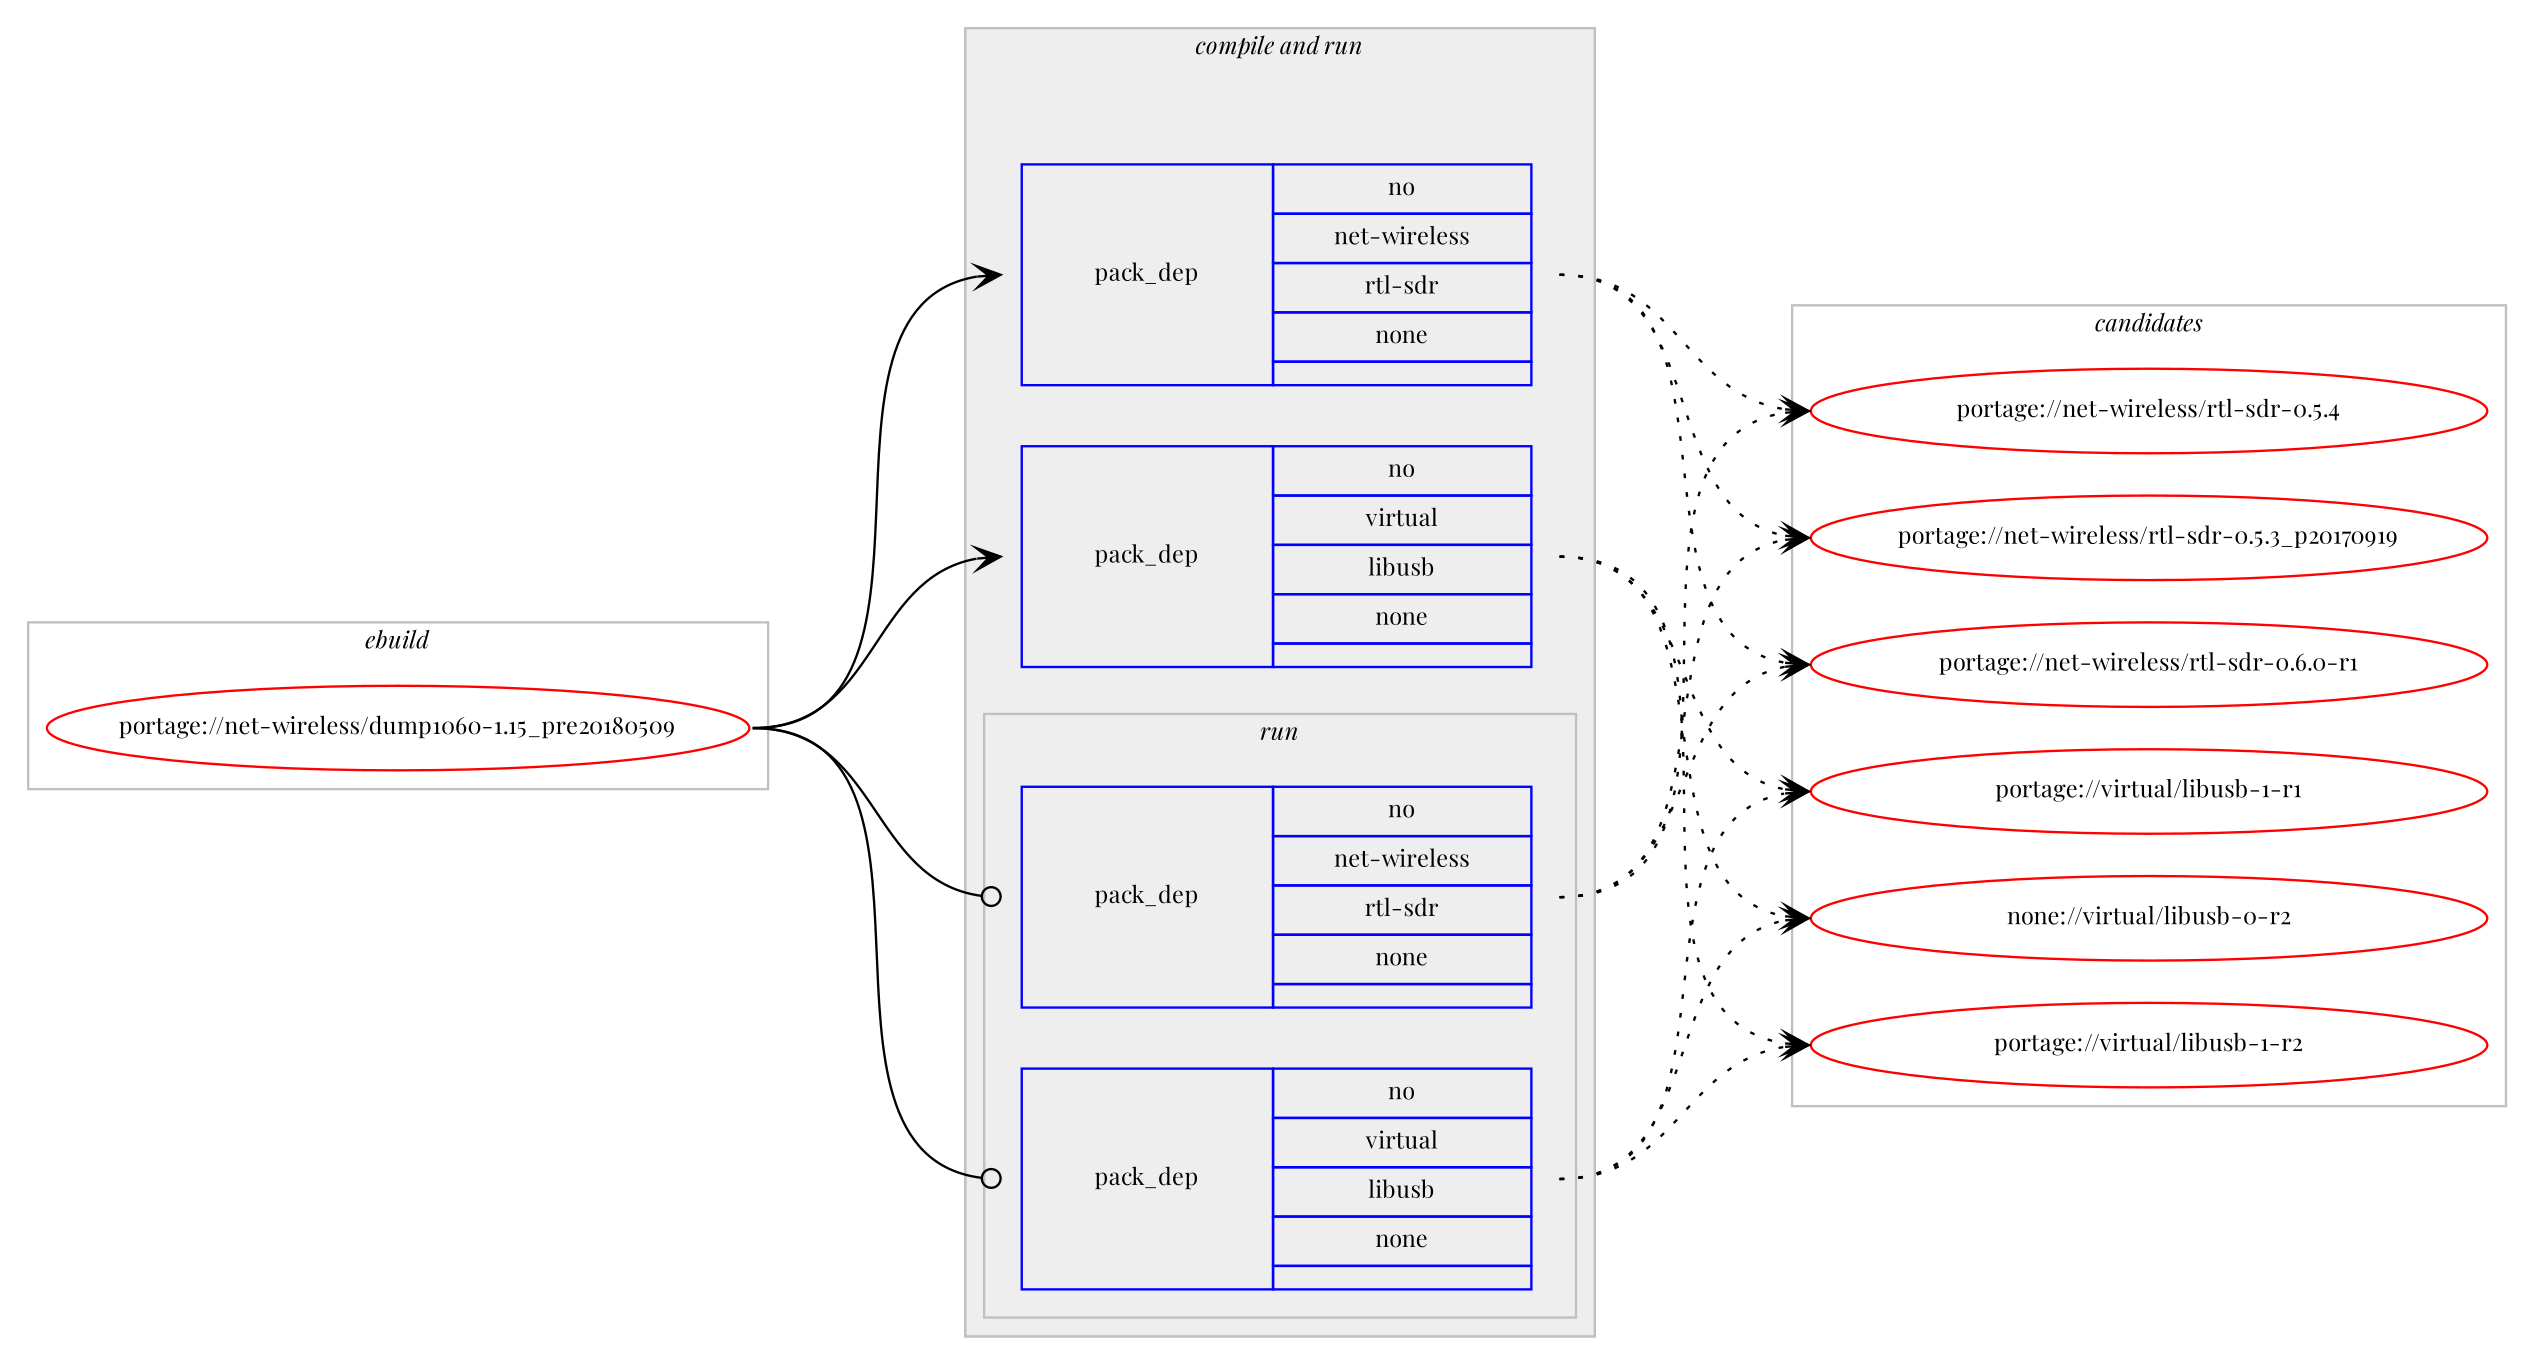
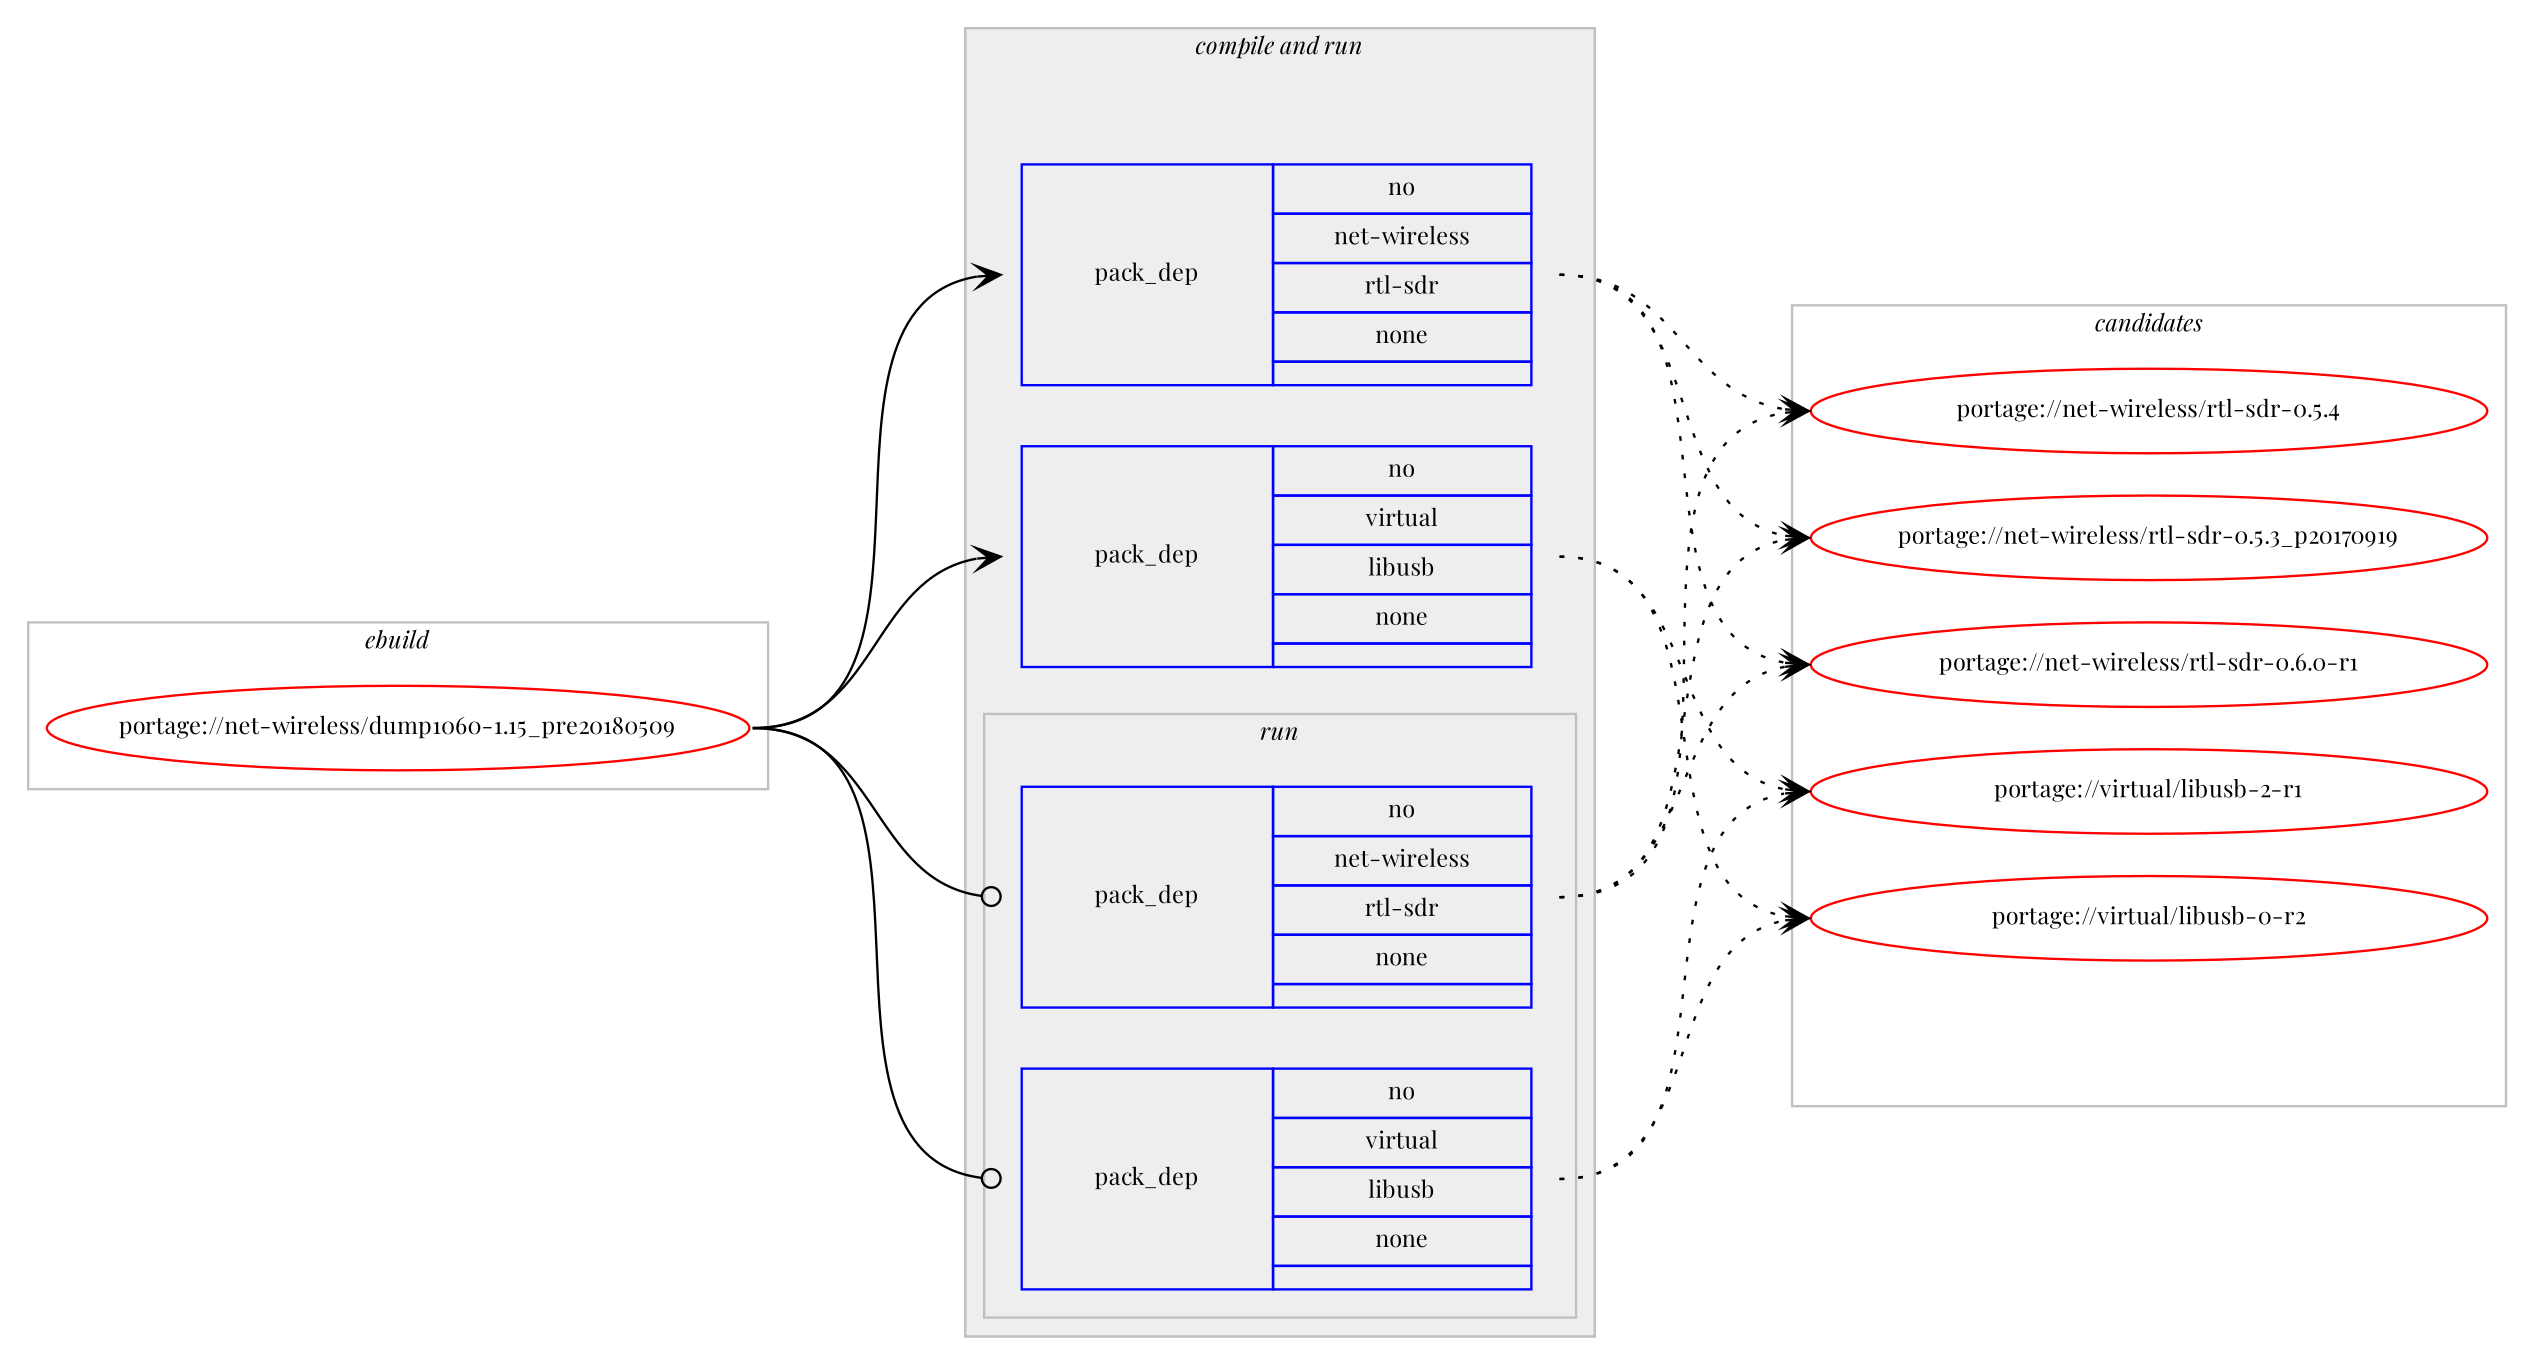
node "portage://virtual/libusb-1-r1": label "portage://virtual/libusb-1-r1" -> "portage://virtual/libusb-2-r1"
node "none://virtual/libusb-0-r2": label "none://virtual/libusb-0-r2" -> "portage://virtual/libusb-0-r2"
node "portage://virtual/libusb-1-r2": removed
